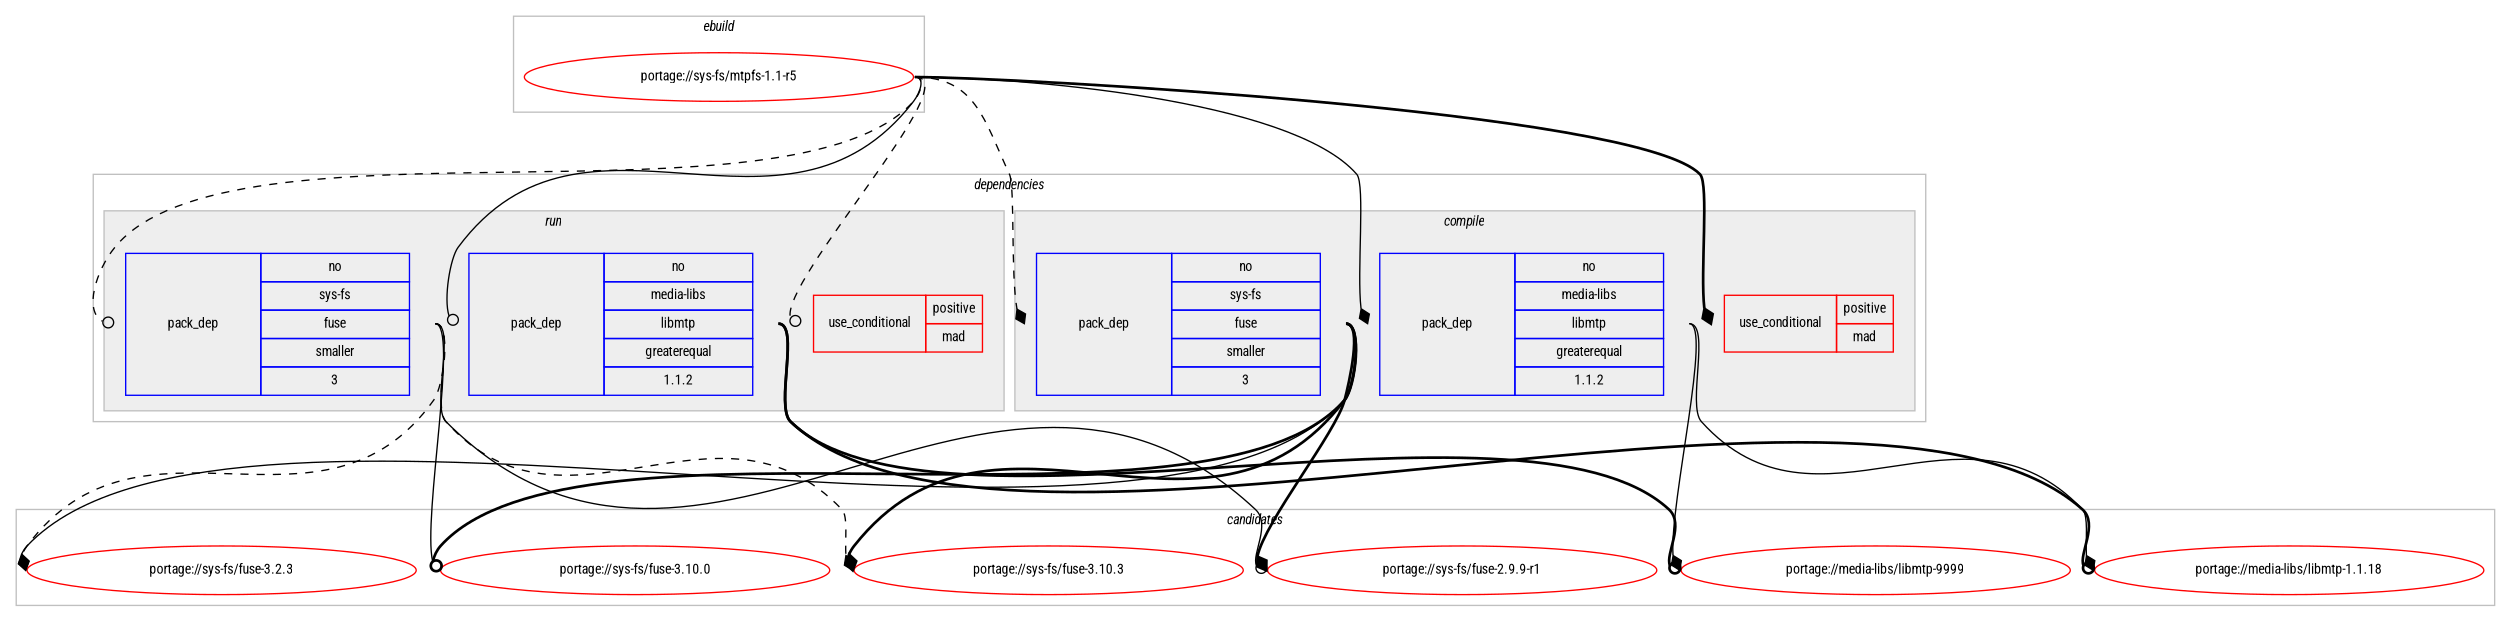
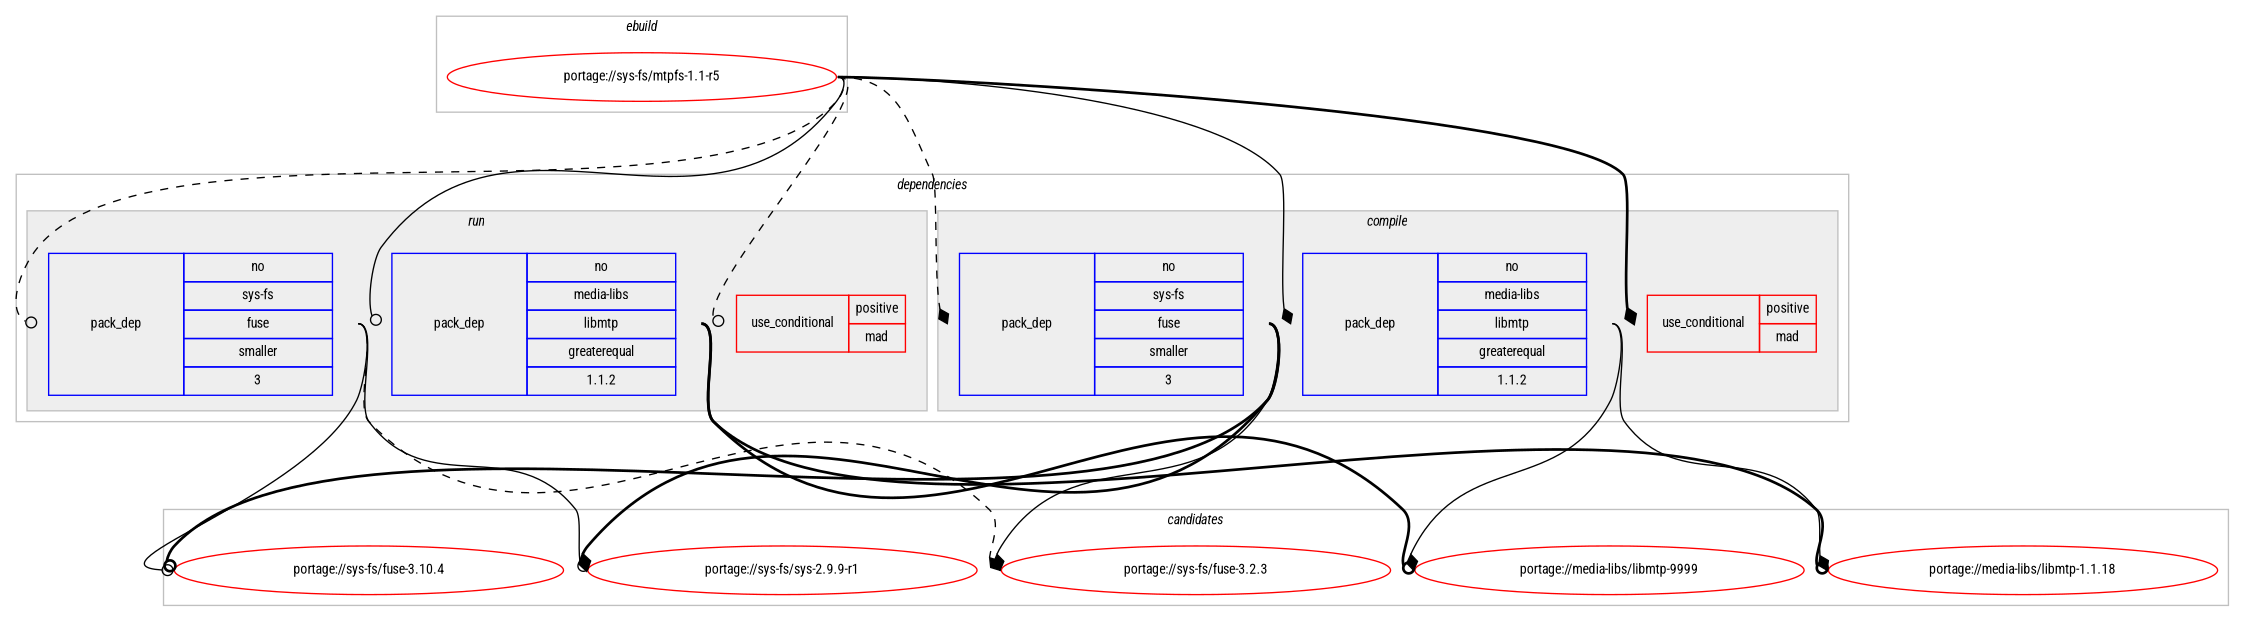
node "portage://sys-fs/fuse-3.10.0": label "portage://sys-fs/fuse-3.10.0" -> "portage://sys-fs/fuse-3.10.4"
node "portage://sys-fs/fuse-3.10.3": removed
node "portage://sys-fs/fuse-2.9.9-r1": label "portage://sys-fs/fuse-2.9.9-r1" -> "portage://sys-fs/sys-2.9.9-r1"
